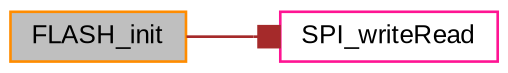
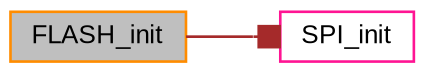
node "SPI_writeRead": label "SPI_writeRead" -> "SPI_init"
